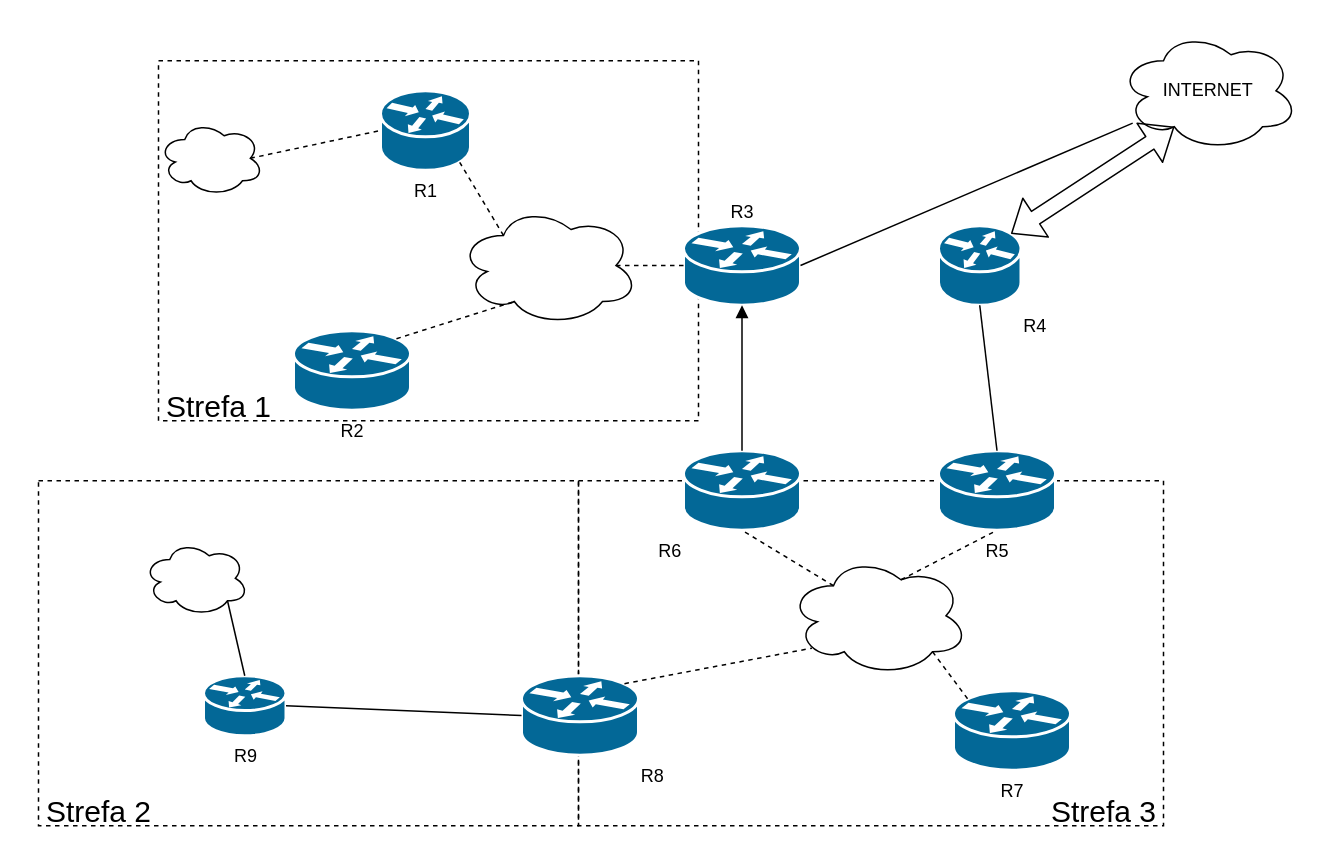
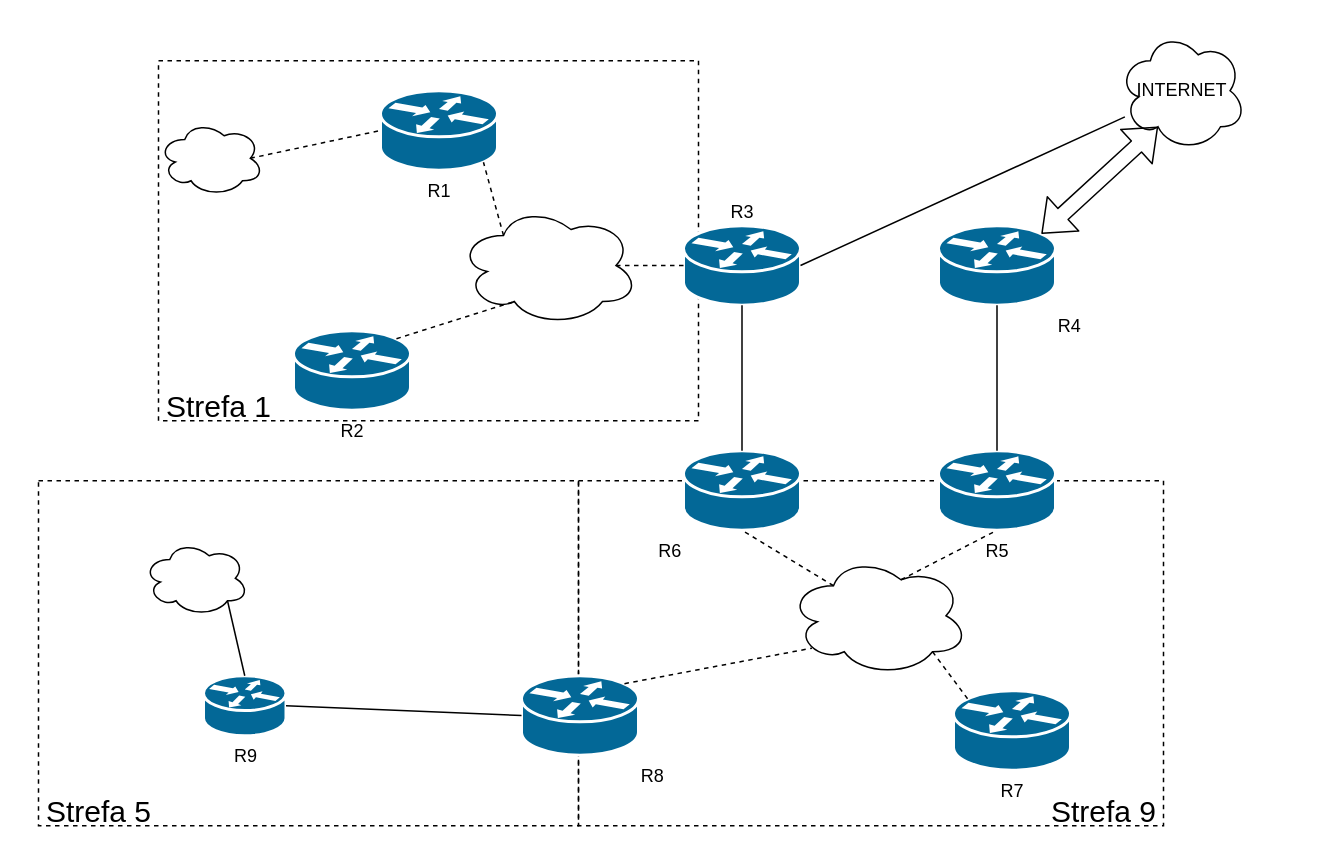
node "INTERNET": size 180x120 -> 128x120
node "R1": size 90x80 -> 117x80
node "R4": size 83x80 -> 117x80
edge "R6" -> "R3": arrowhead block -> none
node "Strefa 2": label "Strefa 2" -> "Strefa 5"
node "Strefa 3": label "Strefa 3" -> "Strefa 9"
